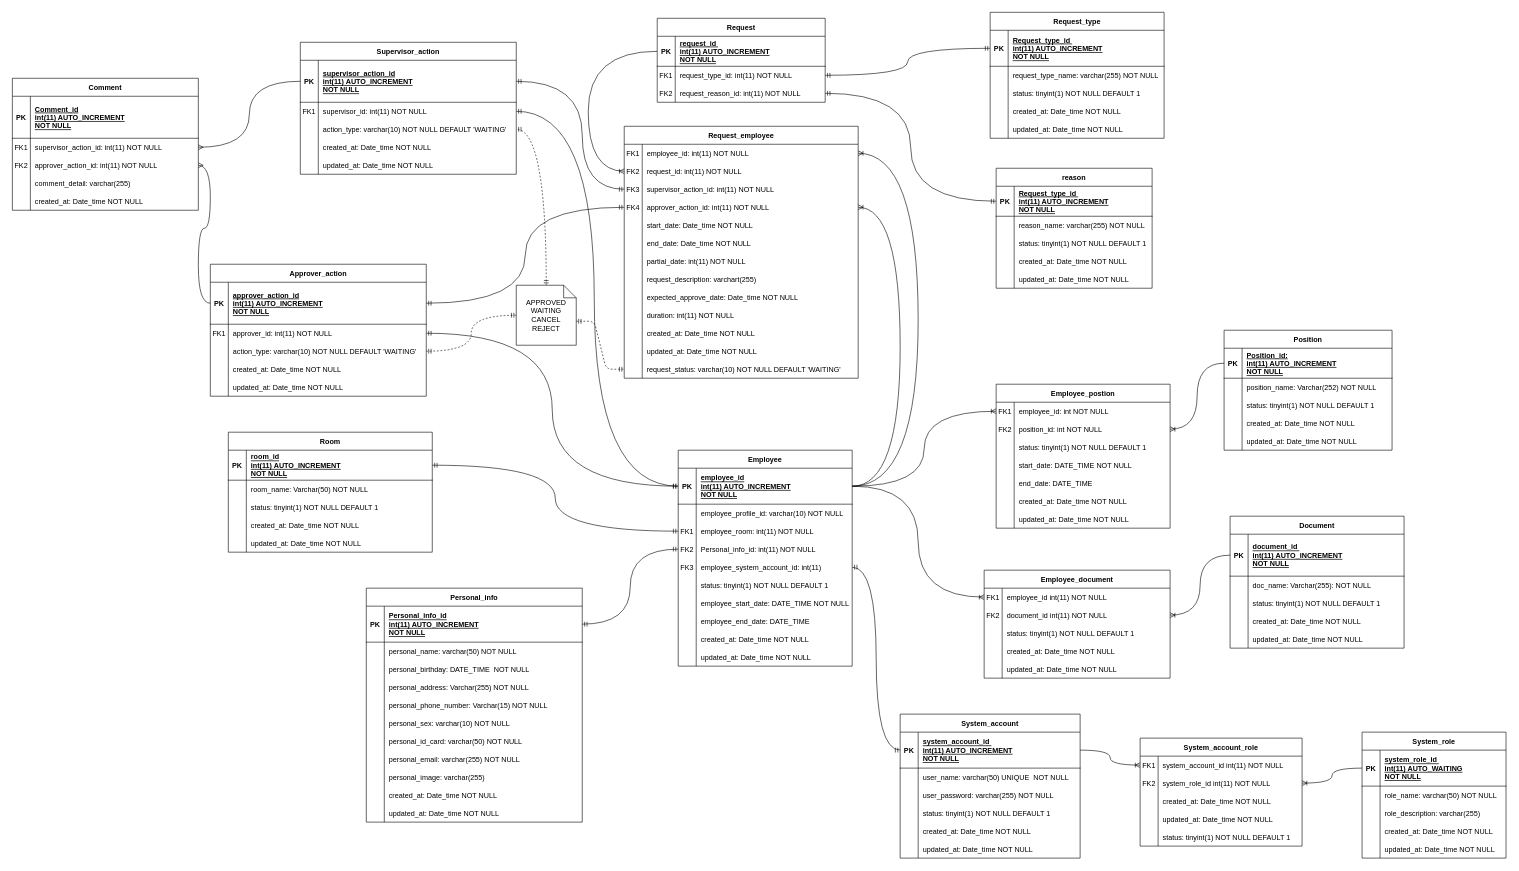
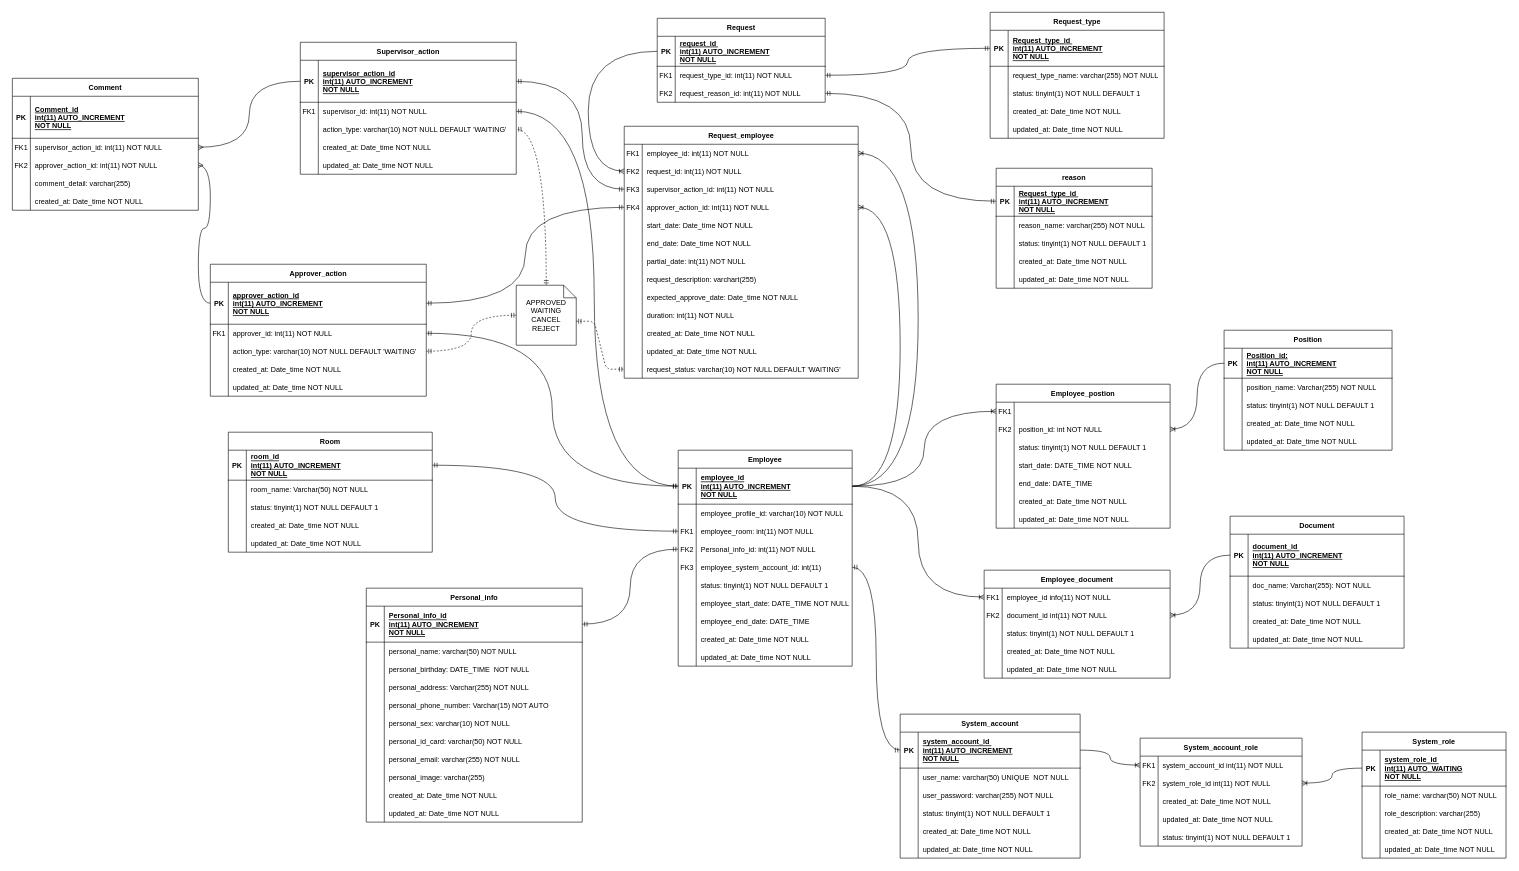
node "position_name: Varchar(252) NOT NULL": label "position_name: Varchar(252) NOT NULL" -> "position_name: Varchar(255) NOT NULL"
node "employee_id: int NOT NULL": removed
node "employee_id int(11) NOT NULL": label "employee_id int(11) NOT NULL" -> "employee_id info(11) NOT NULL"
node "personal_phone_number: Varchar(15) NOT NULL": label "personal_phone_number: Varchar(15) NOT NULL" -> "personal_phone_number: Varchar(15) NOT AUTO"
